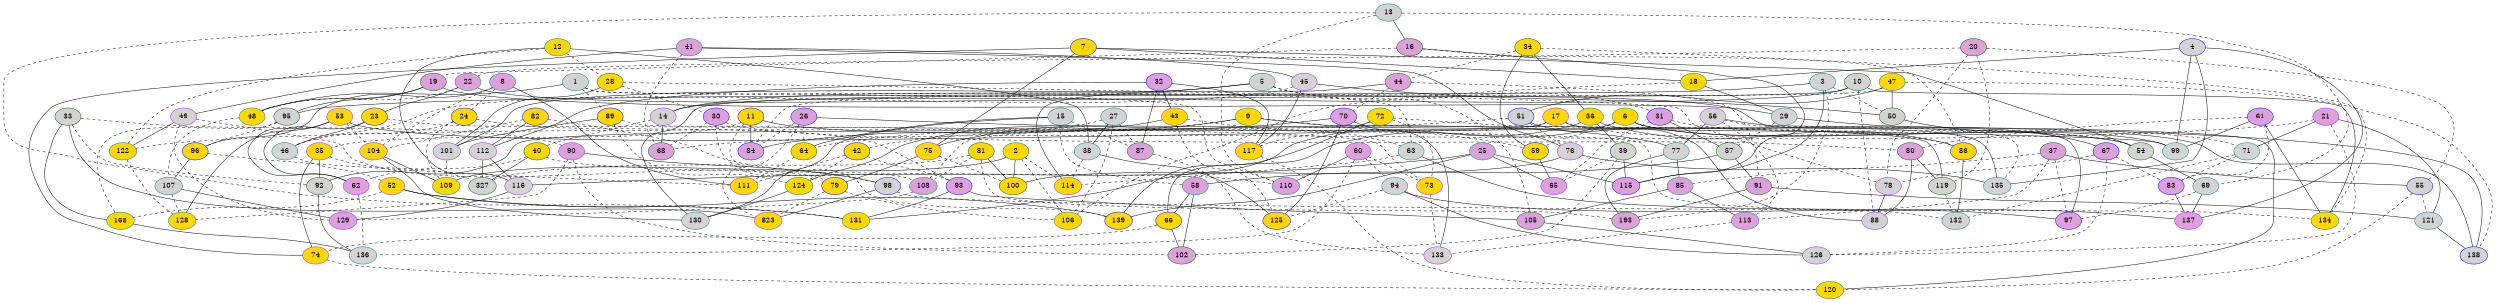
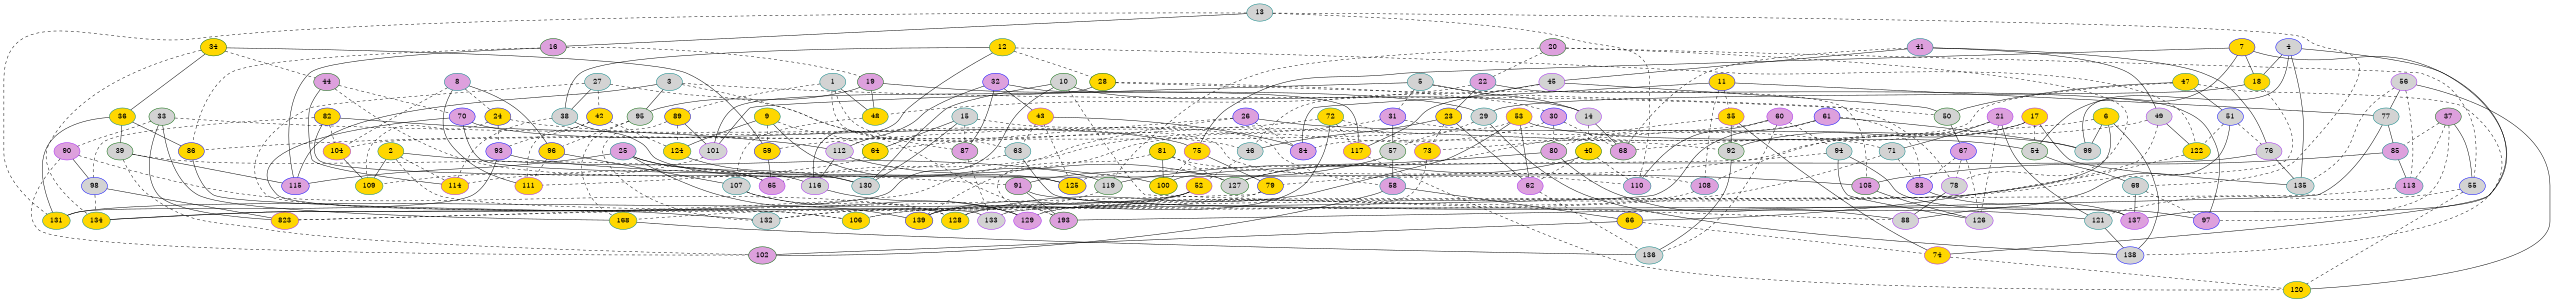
node "327": label "327" -> "127"
edge "104" -- "130": now "82" -- "130"
